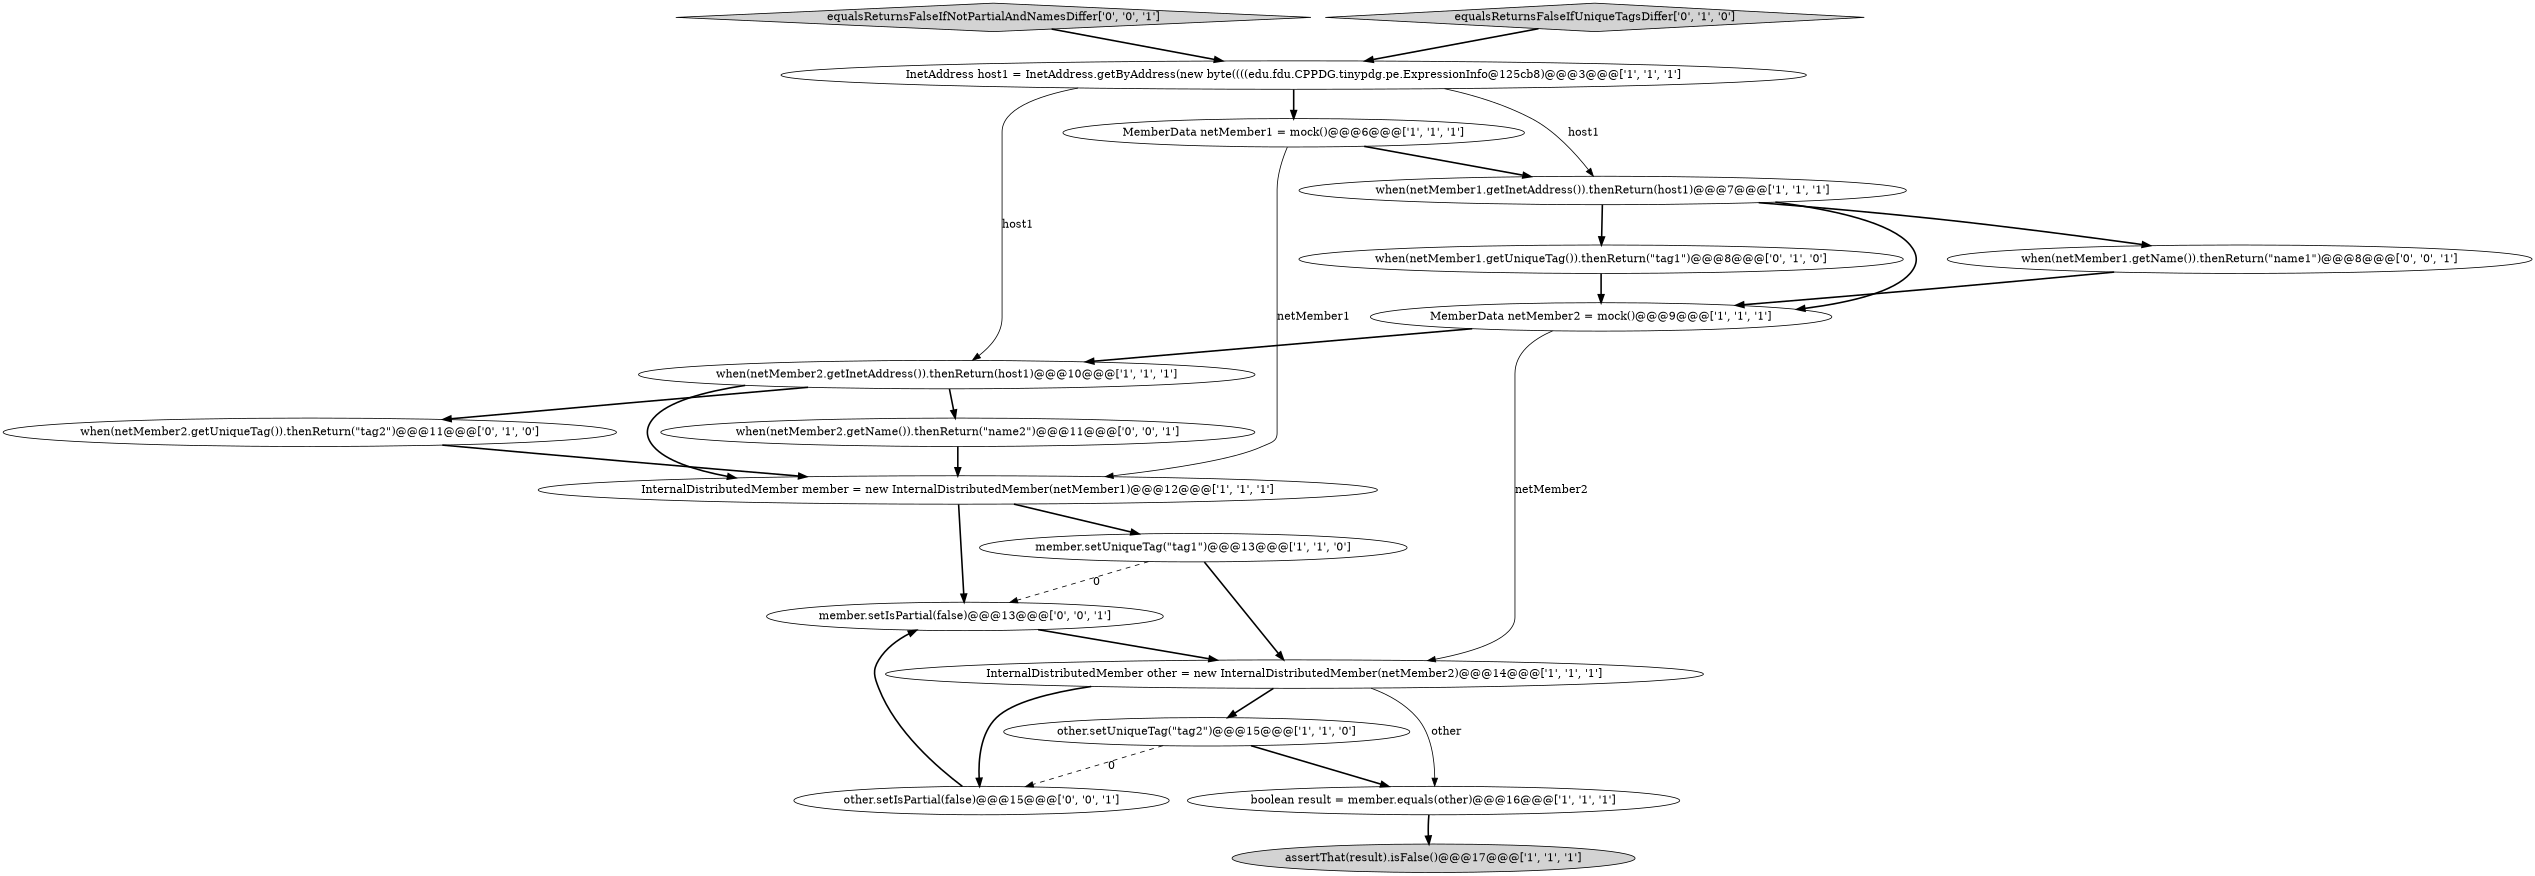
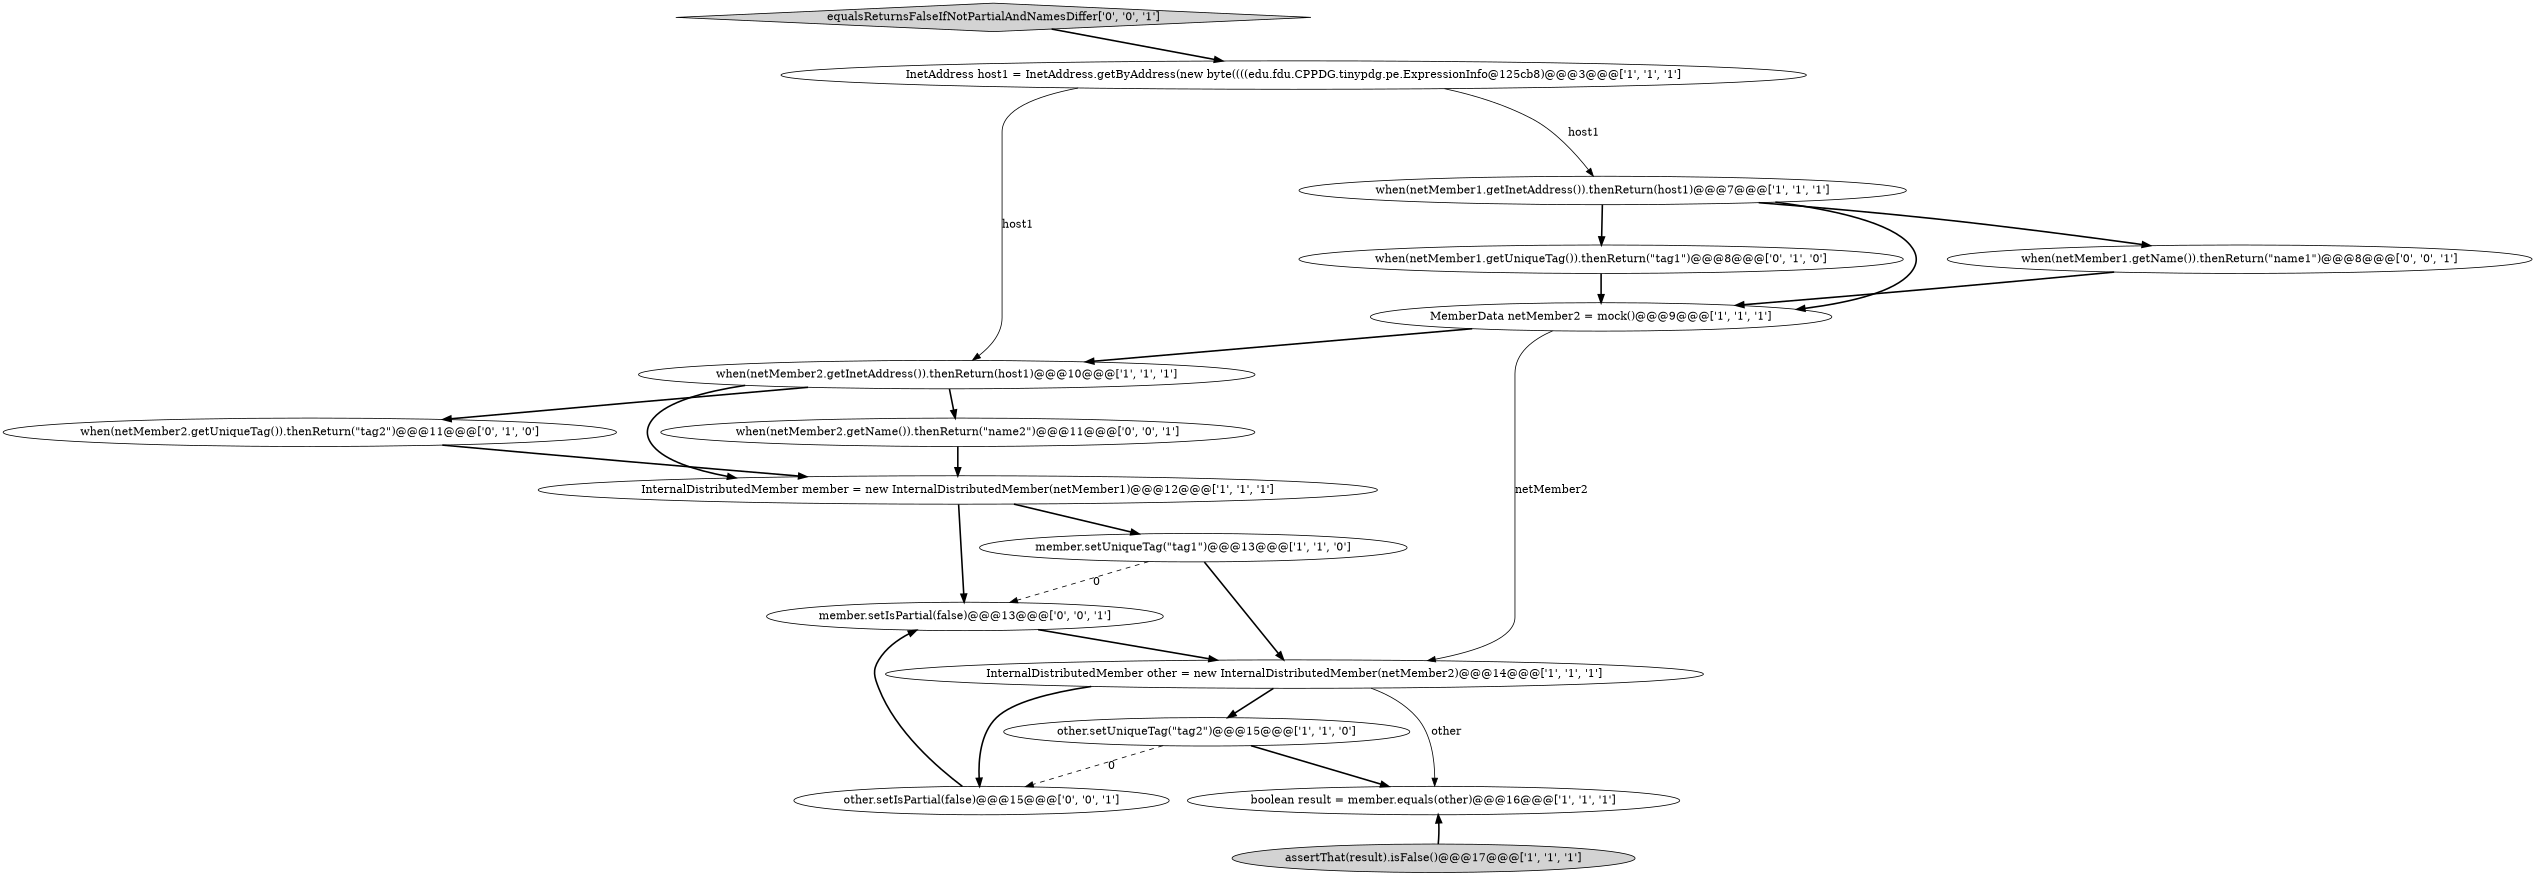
node "equalsReturnsFalseIfUniqueTagsDiffer['0', '1', '0']": removed
node "MemberData netMember1 = mock()@@@6@@@['1', '1', '1']": removed
edge "boolean result = member.equals(other)@@@16@@@['1', '1', '1']" -> "assertThat(result).isFalse()@@@17@@@['1', '1', '1']": reversed
